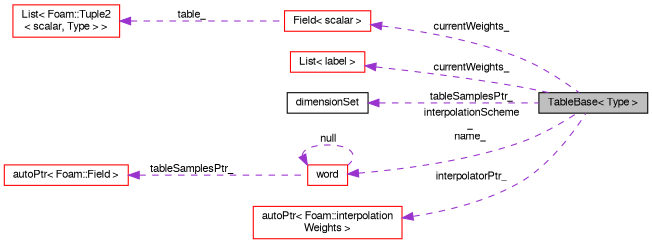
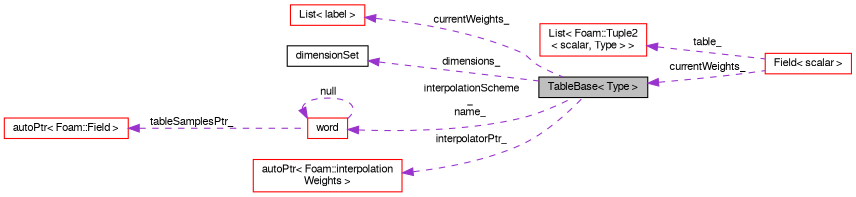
edge "TableBase< Type >" -> "Field< scalar >": reversed
edge "TableBase< Type >" -> "dimensionSet": label " tableSamplesPtr_" -> " dimensions_"
